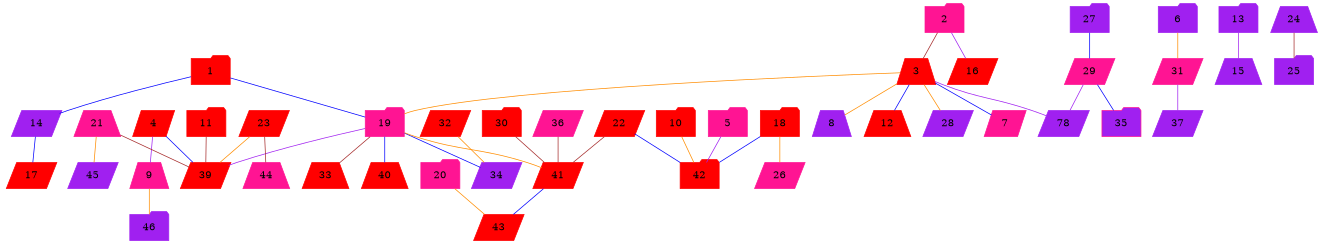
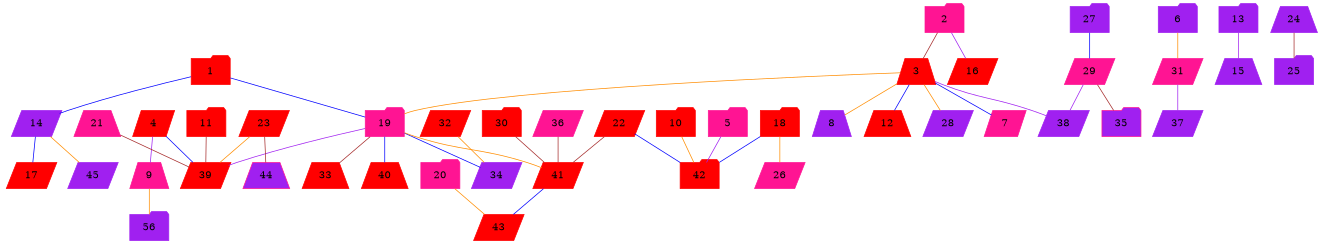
edge "29" -- "35": color blue -> brown
node "78": label "78" -> "38"
edge "21" -- "45": now "14" -- "45"
node "44": fillcolor deeppink -> purple
node "46": label "46" -> "56"
